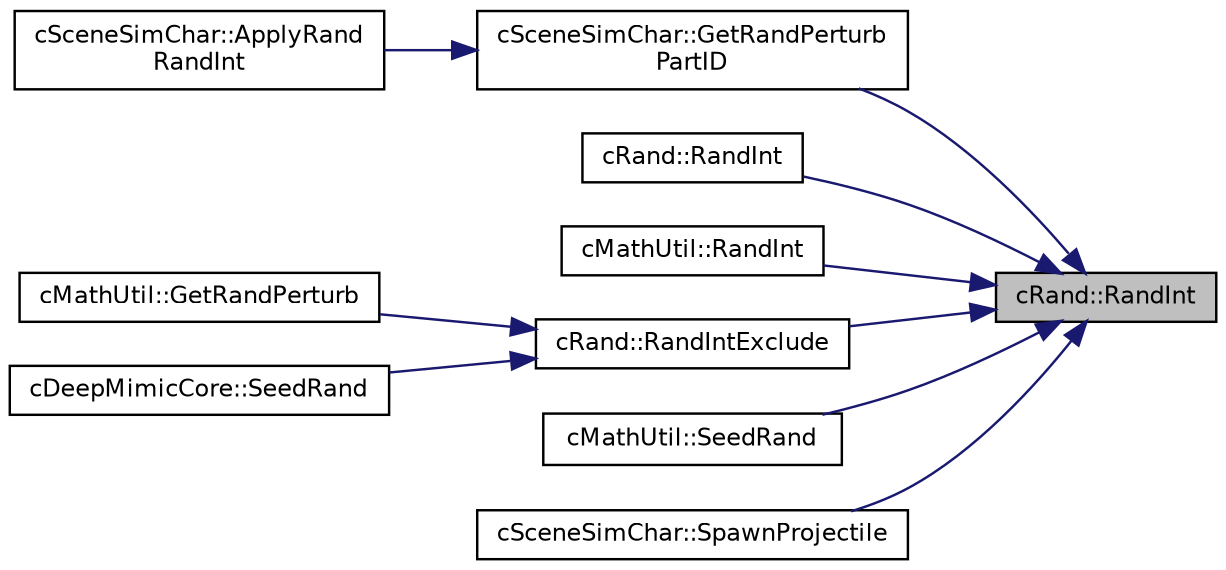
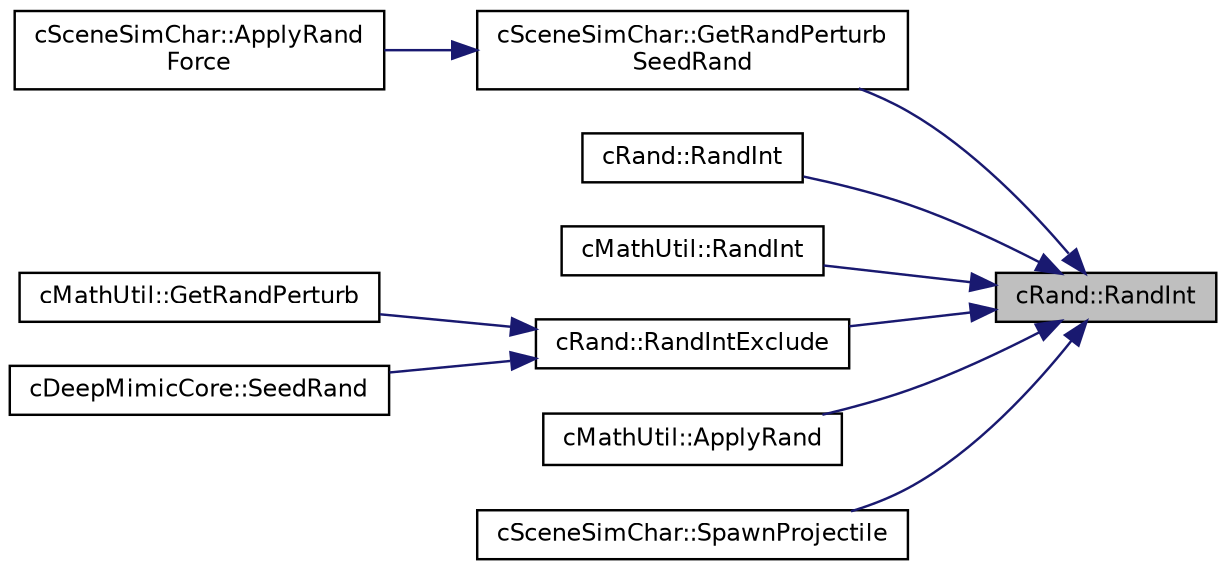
node "cSceneSimChar::ApplyRand RandInt": label "cSceneSimChar::ApplyRand RandInt" -> "cSceneSimChar::ApplyRand Force"
node "cSceneSimChar::GetRandPerturb PartID": label "cSceneSimChar::GetRandPerturb PartID" -> "cSceneSimChar::GetRandPerturb SeedRand"
node "cMathUtil::SeedRand": label "cMathUtil::SeedRand" -> "cMathUtil::ApplyRand"
